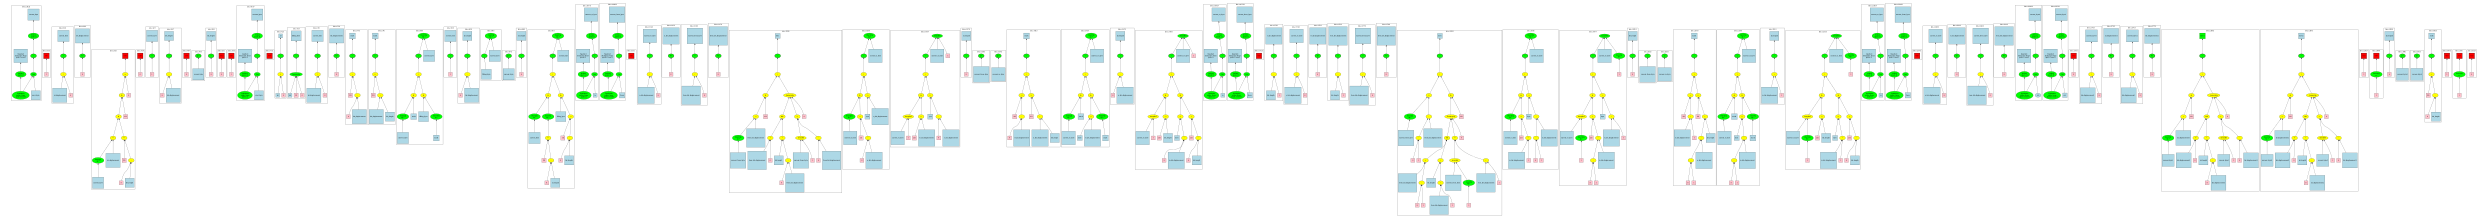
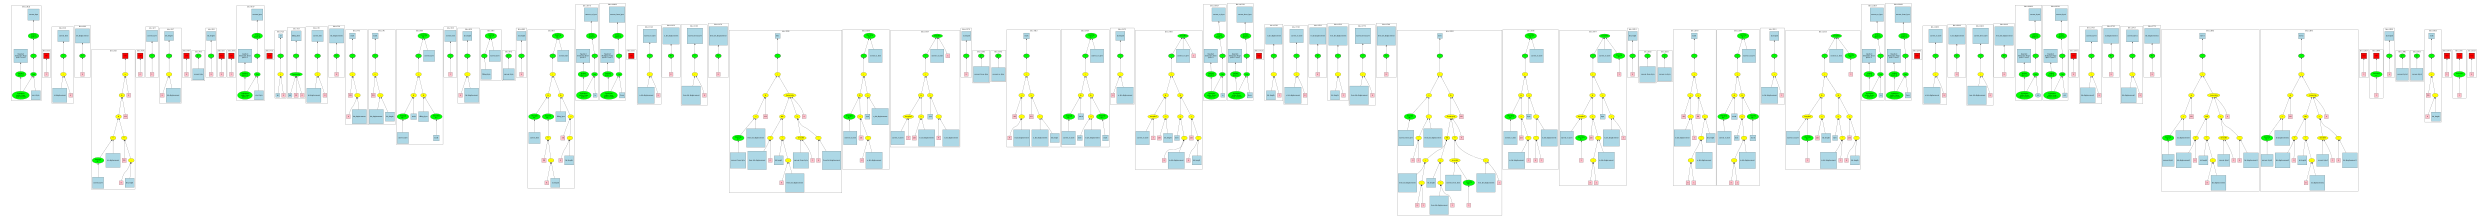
node "byte1": fillcolor green -> lightblue
